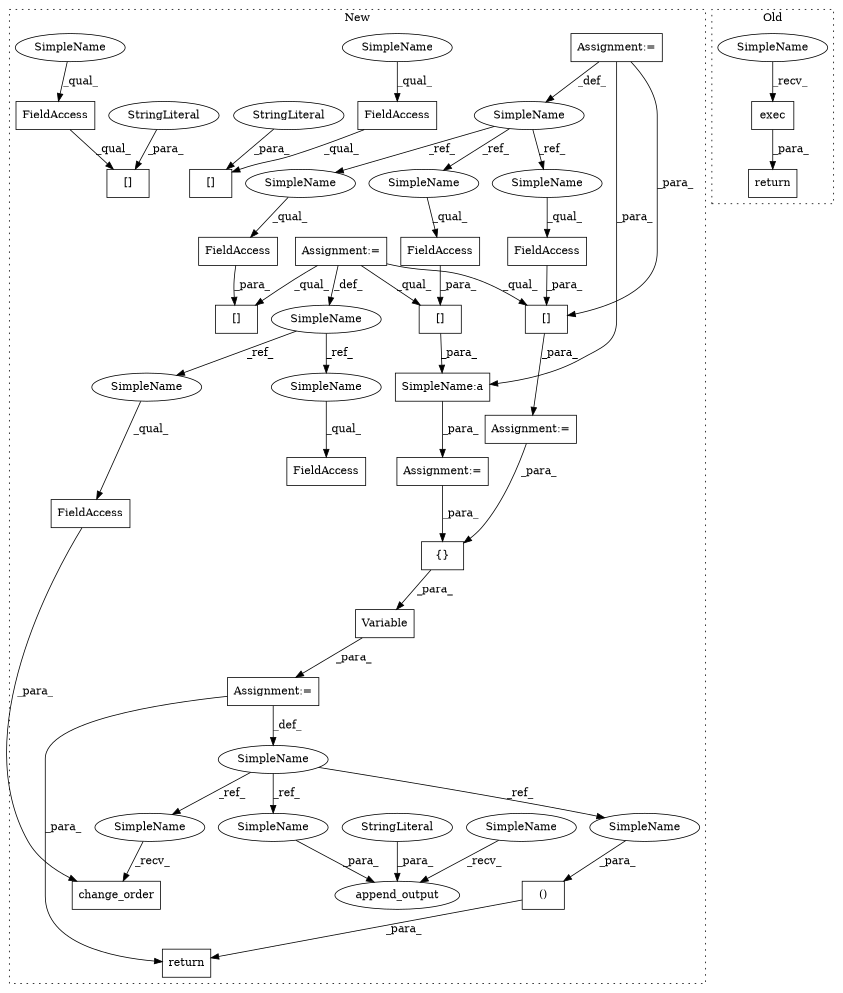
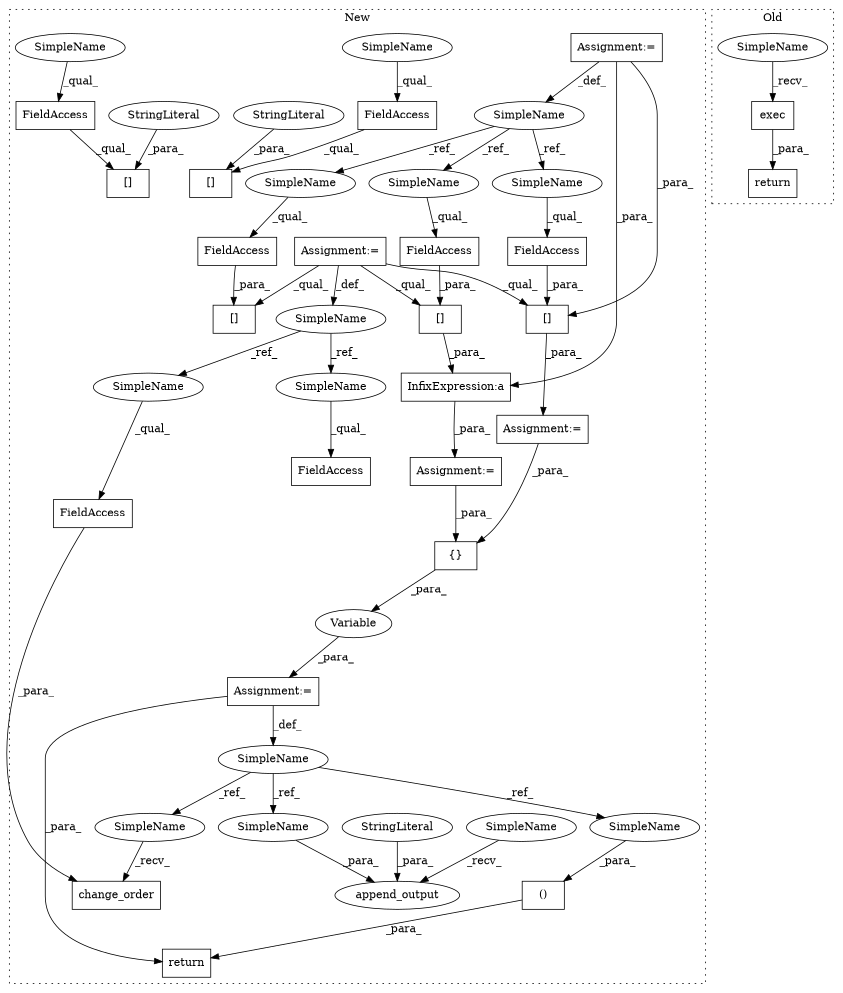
node "SimpleName:a": label "SimpleName:a" -> "InfixExpression:a"
node "Variable": shape box -> ellipse
